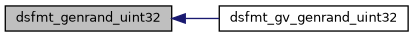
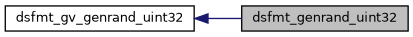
edge "dsfmt_gv_genrand_uint32" -> "dsfmt_genrand_uint32": reversed
